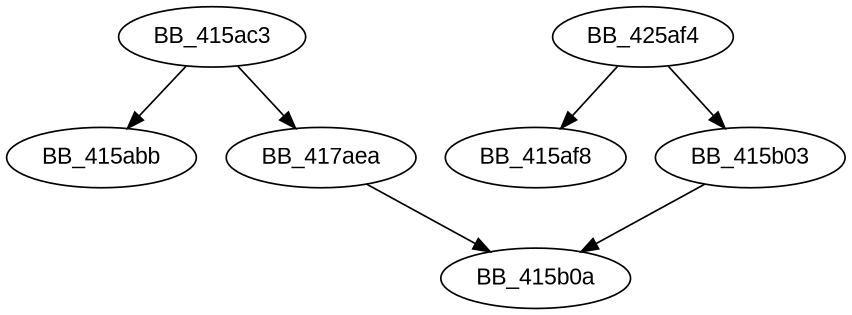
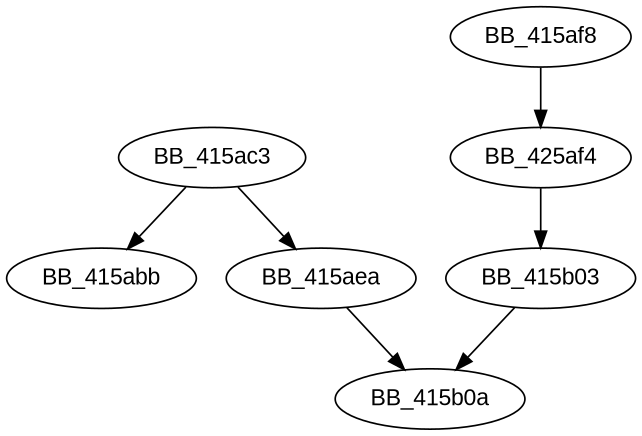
edge "BB_425af4" -> "BB_415af8": reversed
node "BB_417aea": label "BB_417aea" -> "BB_415aea"
